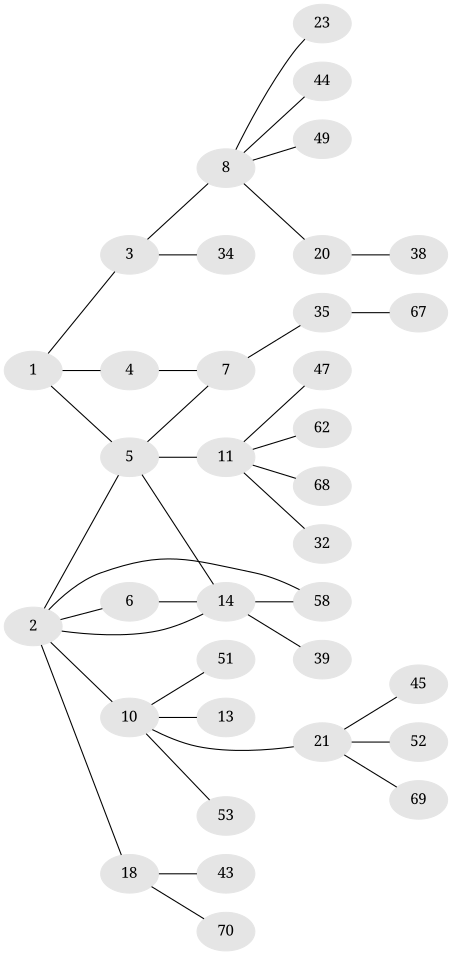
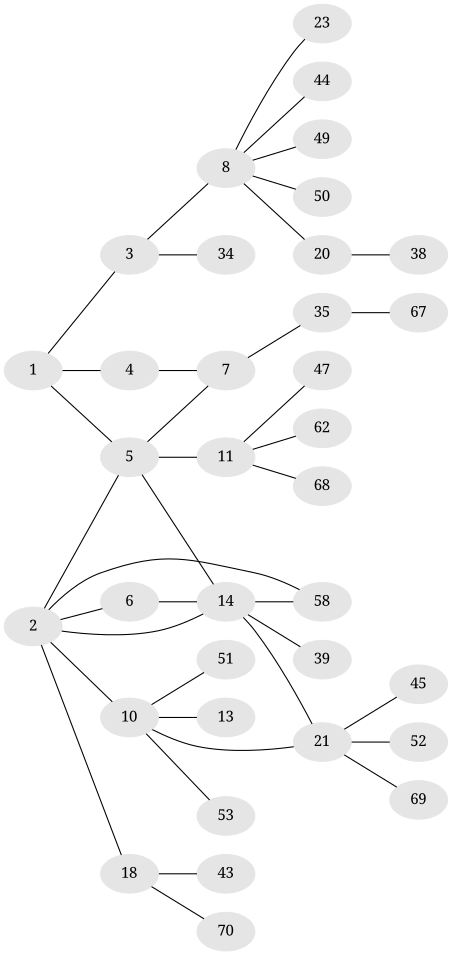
node "50": added
node "32": removed
edge "14" -- "21": added
